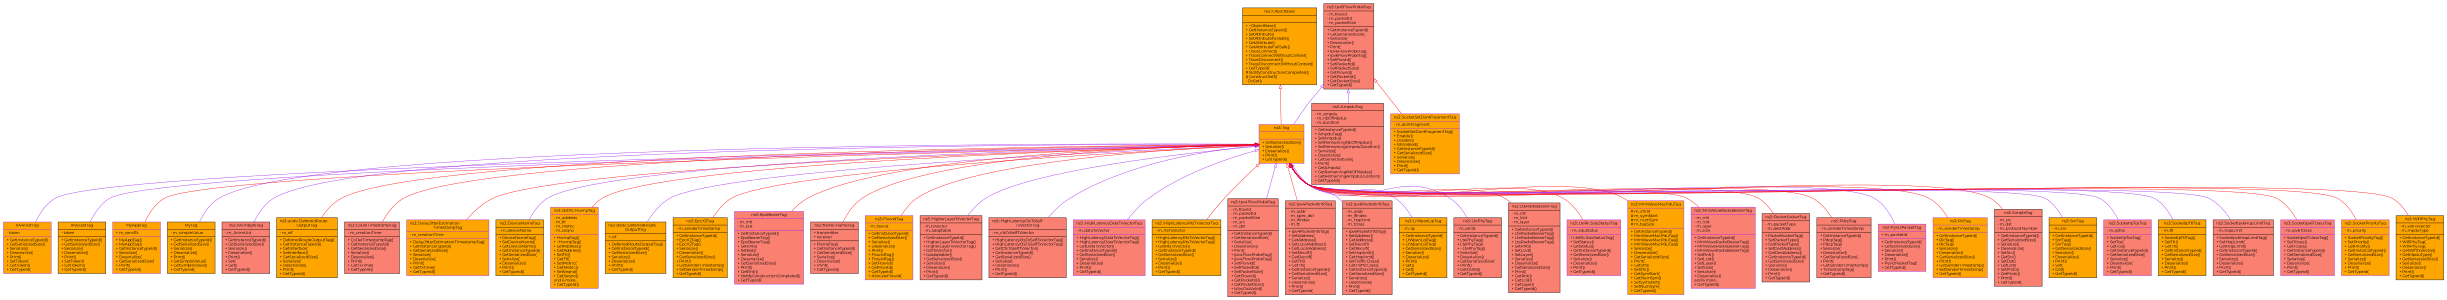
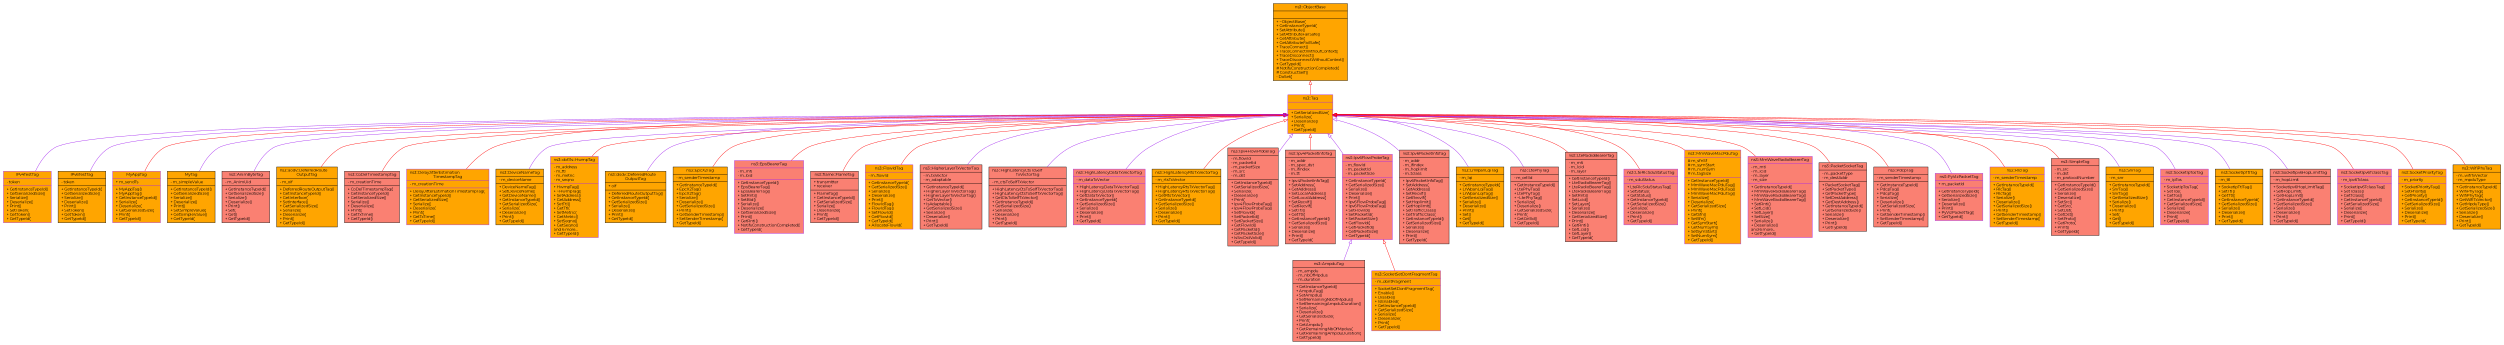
node "ns3::Ipv6FlowProbeTag": color black -> purple
edge "ns3::Tag" -> "ns3::Ipv6FlowProbeTag": reversed
node "ns3::PdcpTag": text "+ TimestampTag()" -> "+ SetSenderTimestamp()"
